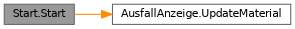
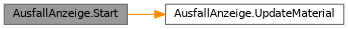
node "Start.Start": label "Start.Start" -> "AusfallAnzeige.Start"
